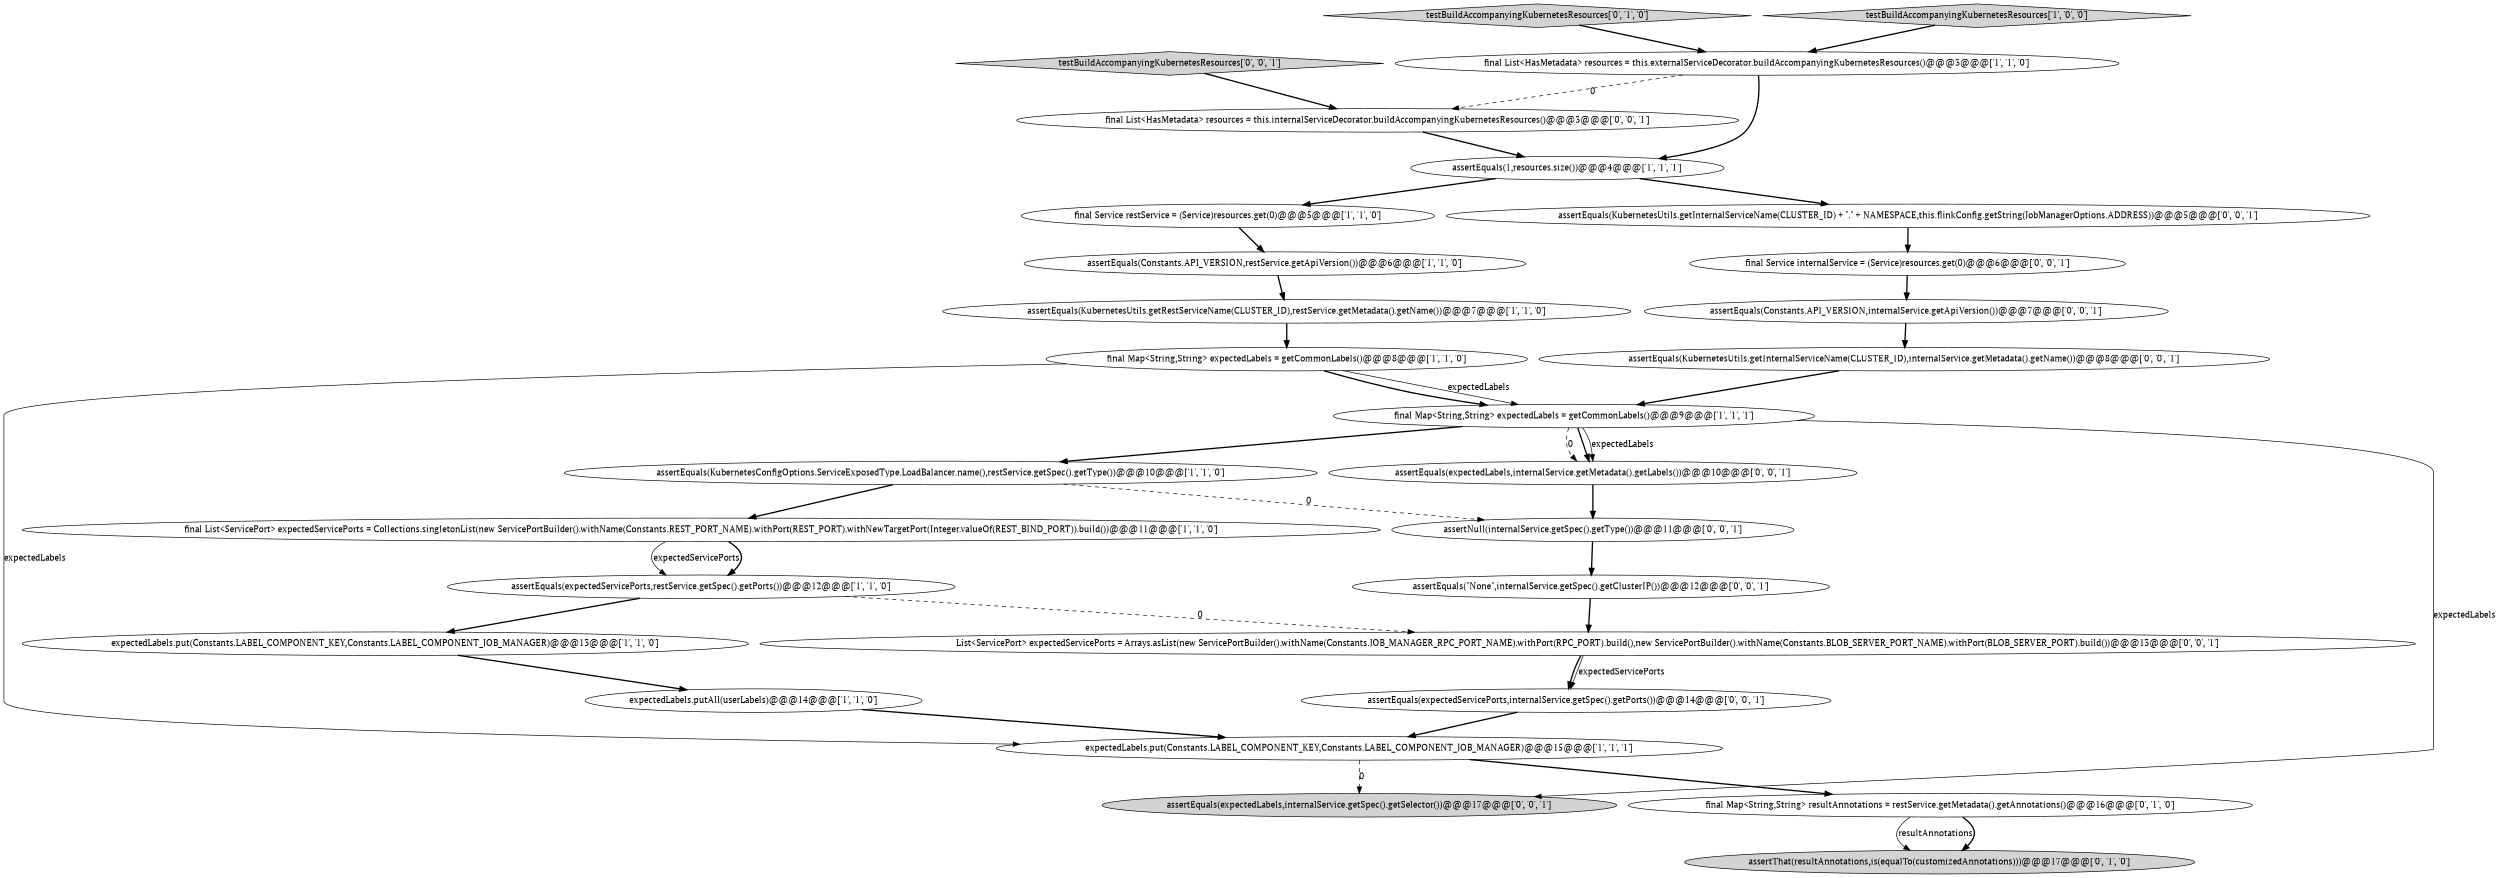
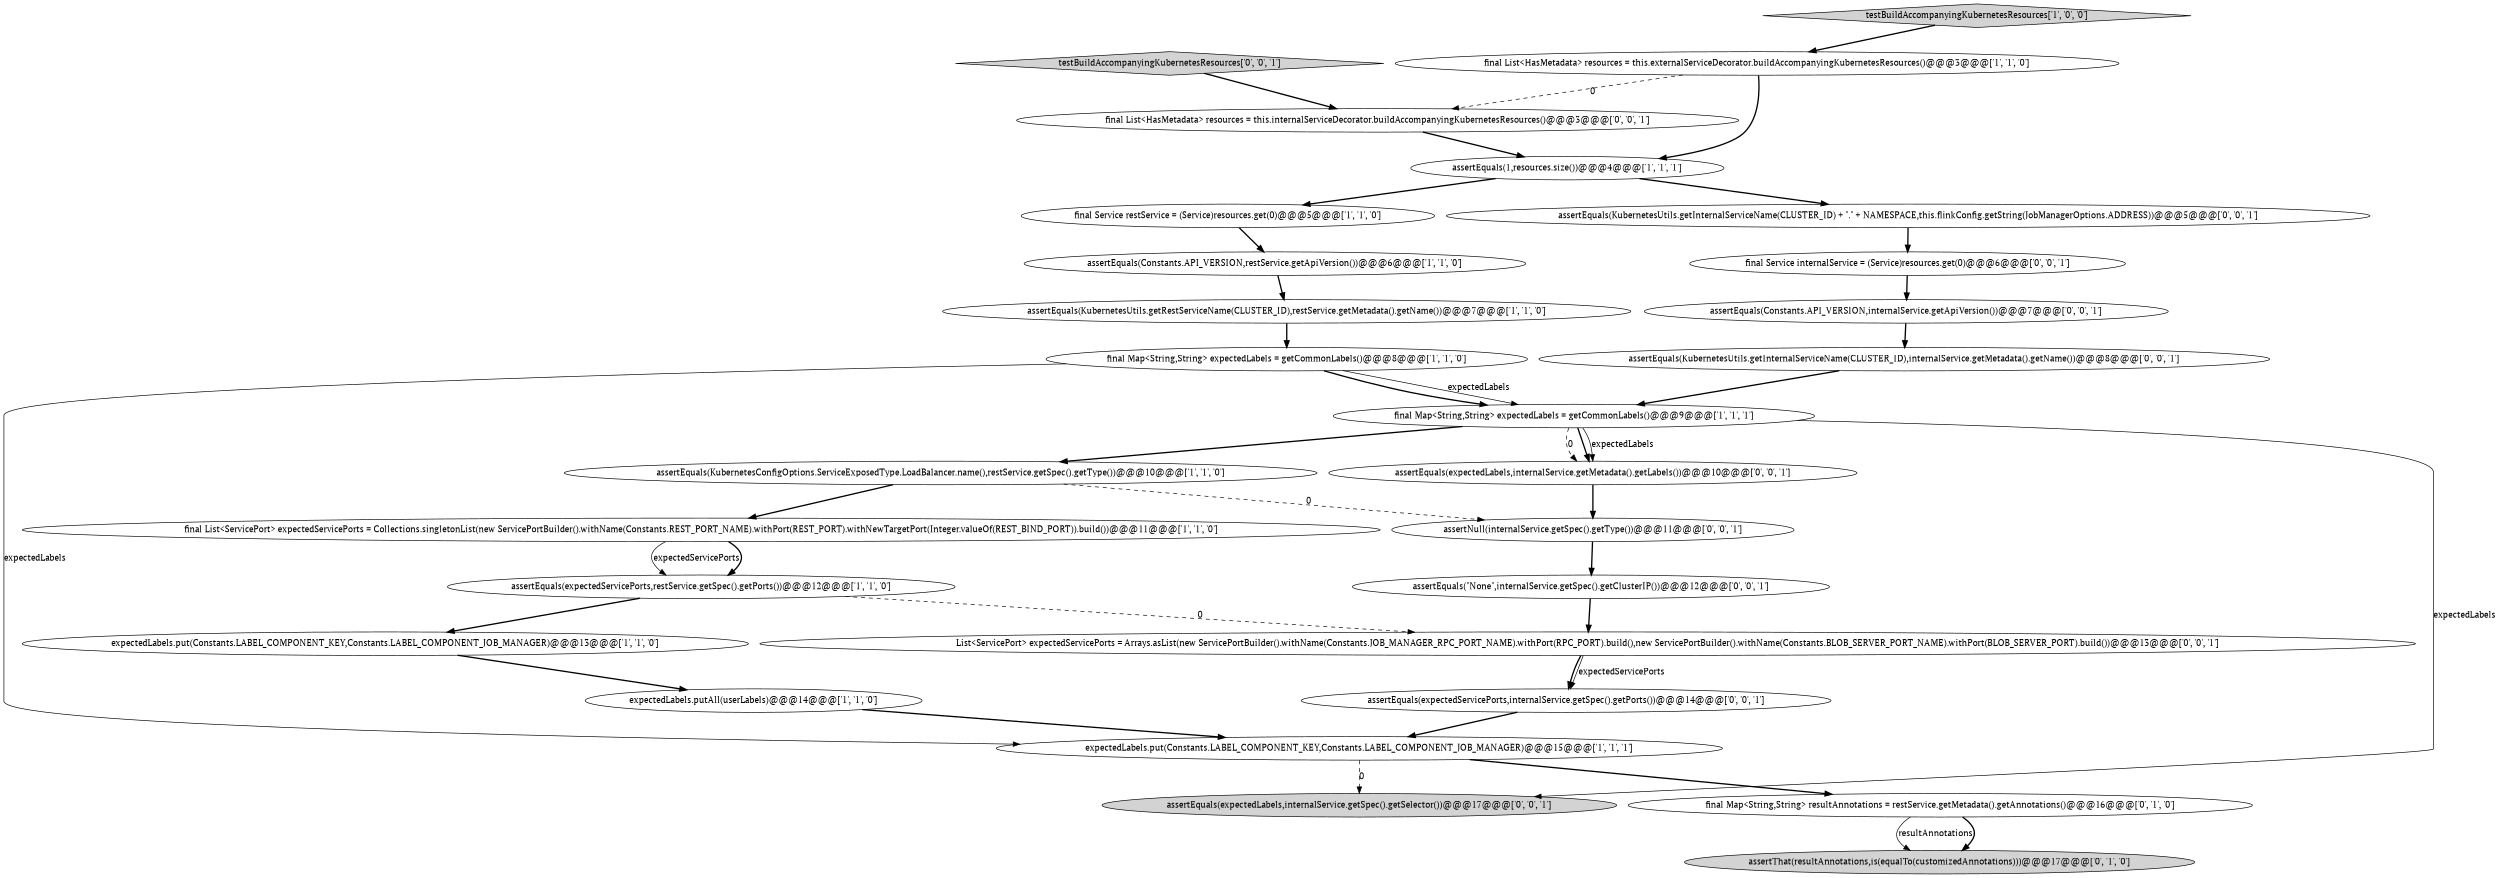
node "testBuildAccompanyingKubernetesResources['0', '1', '0']": removed
